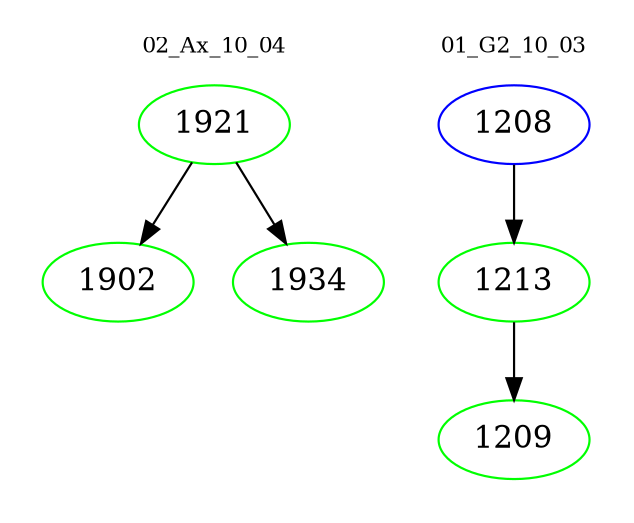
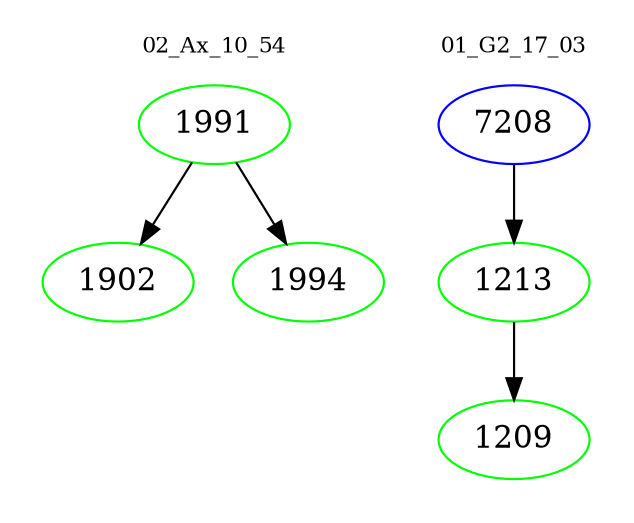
cluster "02_Ax_10_04": label "02_Ax_10_04" -> "02_Ax_10_54"
cluster "01_G2_10_03": label "01_G2_10_03" -> "01_G2_17_03"
node "1921": label "1921" -> "1991"
node "1208": label "1208" -> "7208"
node "1934": label "1934" -> "1994"
